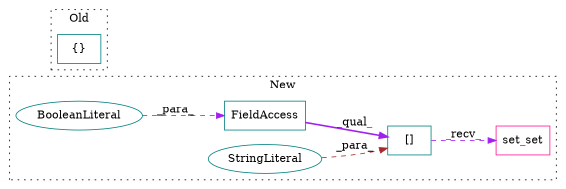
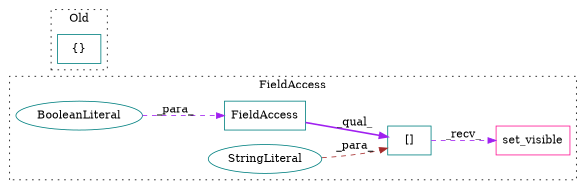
cluster "New": label "New" -> "FieldAccess"
node "set_set": label "set_set" -> "set_visible"
